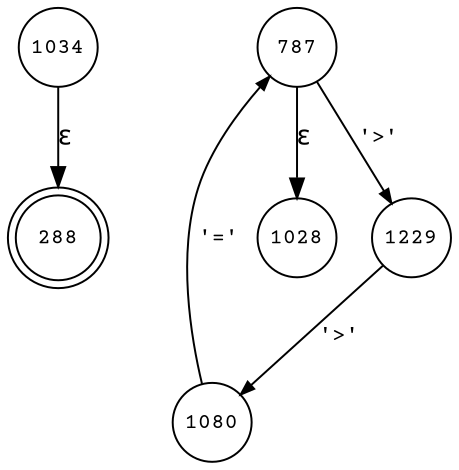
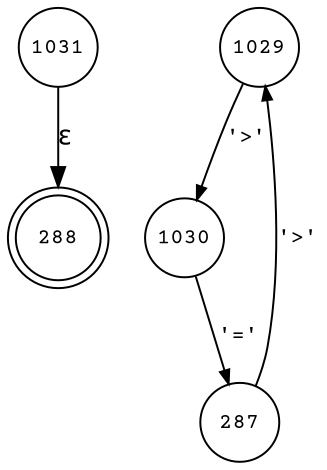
node "1034": label "1034" -> "1031"
node "787": label "787" -> "287"
node "1028": removed
node "1229": label "1229" -> "1029"
node "1080": label "1080" -> "1030"
